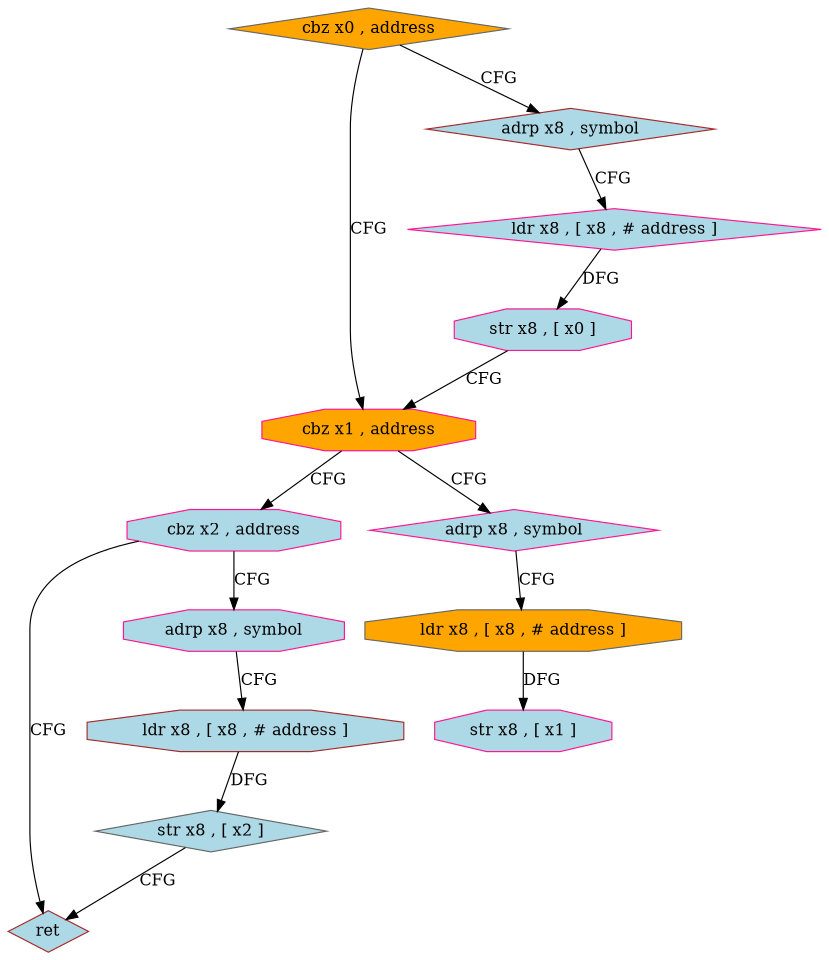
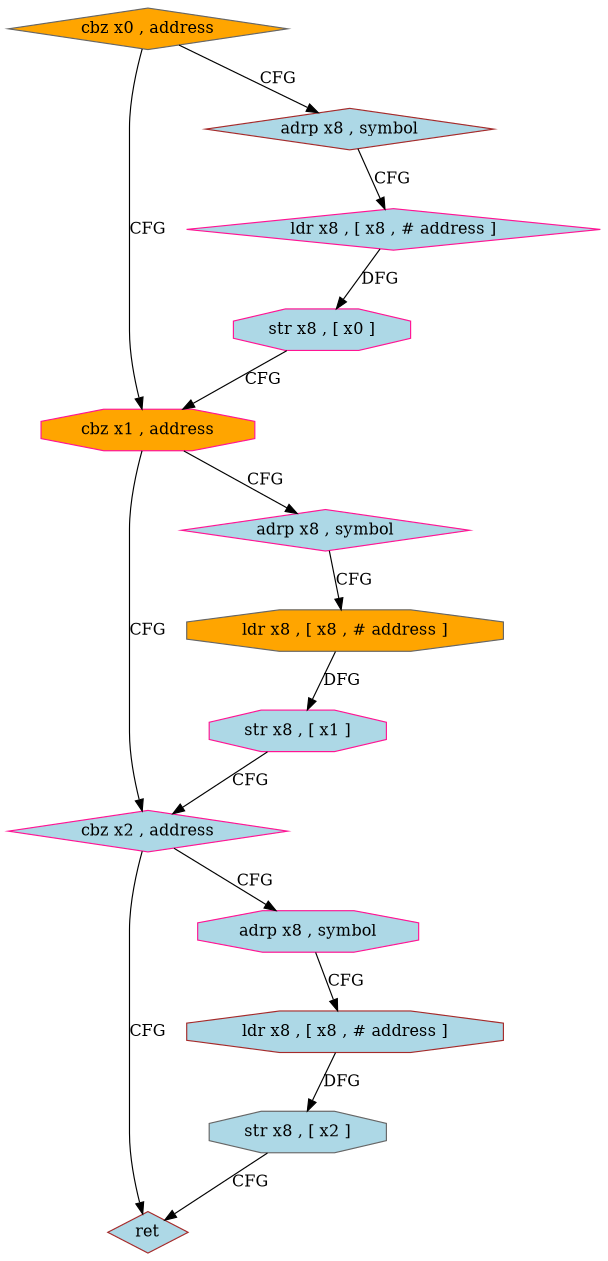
node "cbz x2 , address": shape octagon -> diamond
edge "str x8 , [ x1 ]" -> "cbz x2 , address": added, label "CFG"
node "str x8 , [ x2 ]": shape diamond -> octagon
